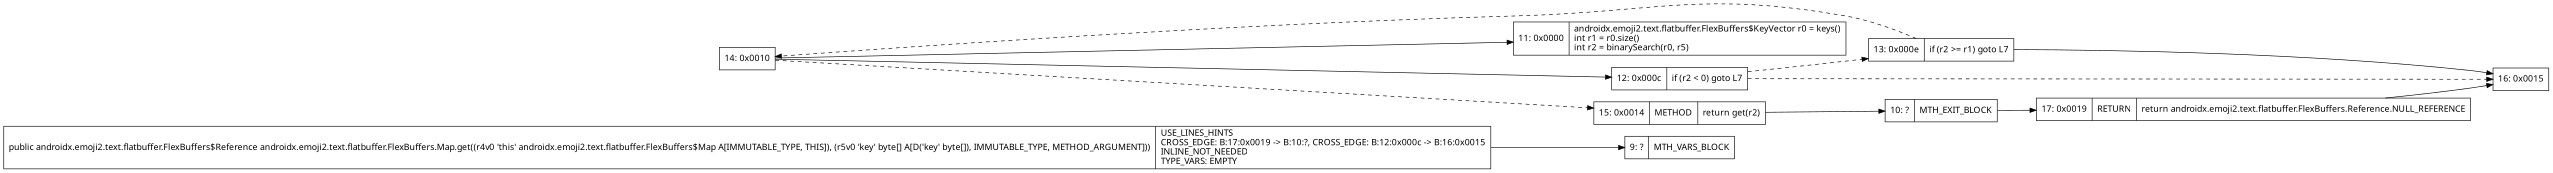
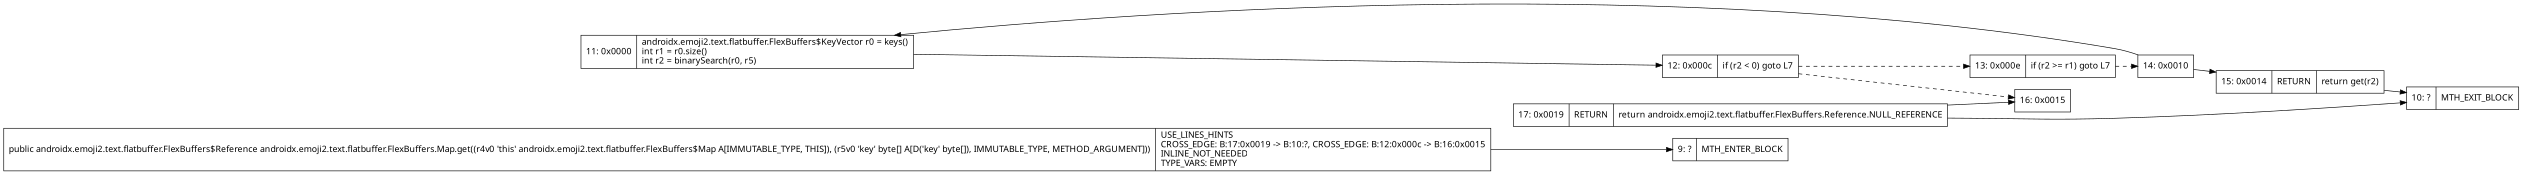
edge "13: 0x000e" -> "16: 0x0015": removed
edge "14: 0x0010" -> "12: 0x000c": now "11: 0x0000" -> "12: 0x000c"
edge "14: 0x0010" -> "15: 0x0014": style dashed -> solid
edge "10: ?" -> "17: 0x0019": reversed
node "15: 0x0014": text "METHOD" -> "RETURN"
node "9: ?": text "MTH_VARS_BLOCK" -> "MTH_ENTER_BLOCK"
